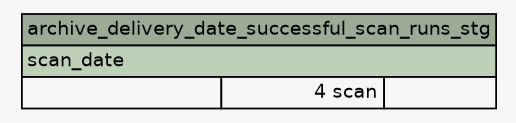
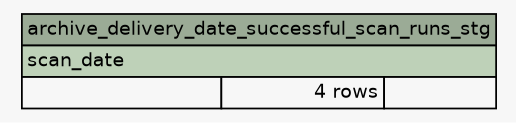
node "archive_delivery_date_successful_scan_runs_stg": text "4 scan" -> "4 rows"
